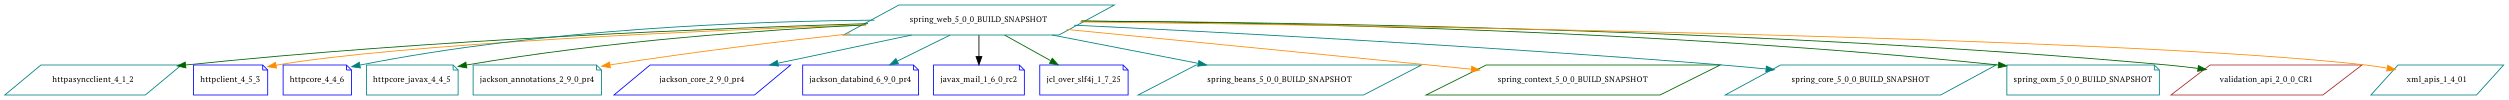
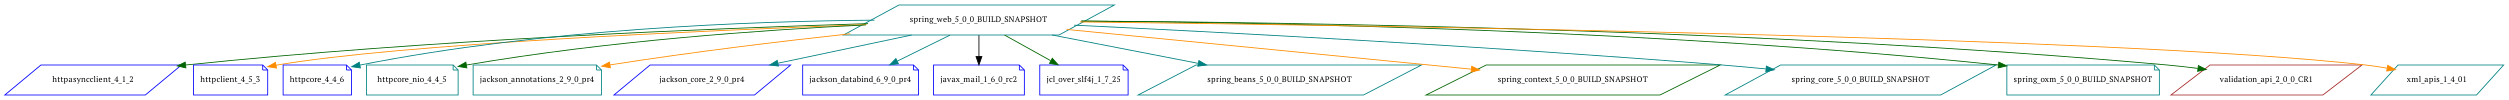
node "httpasyncclient_4_1_2": color teal -> blue
node "httpcore_javax_4_4_5": label "httpcore_javax_4_4_5" -> "httpcore_nio_4_4_5"
